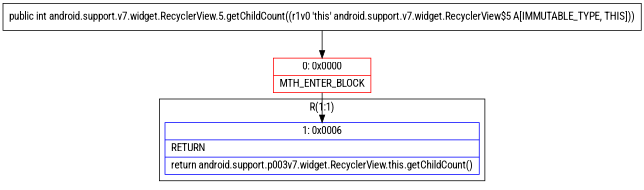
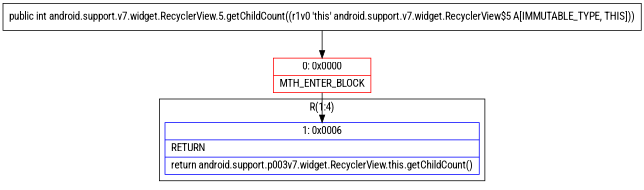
cluster "R(1:1)": label "R(1:1)" -> "R(1:4)"
